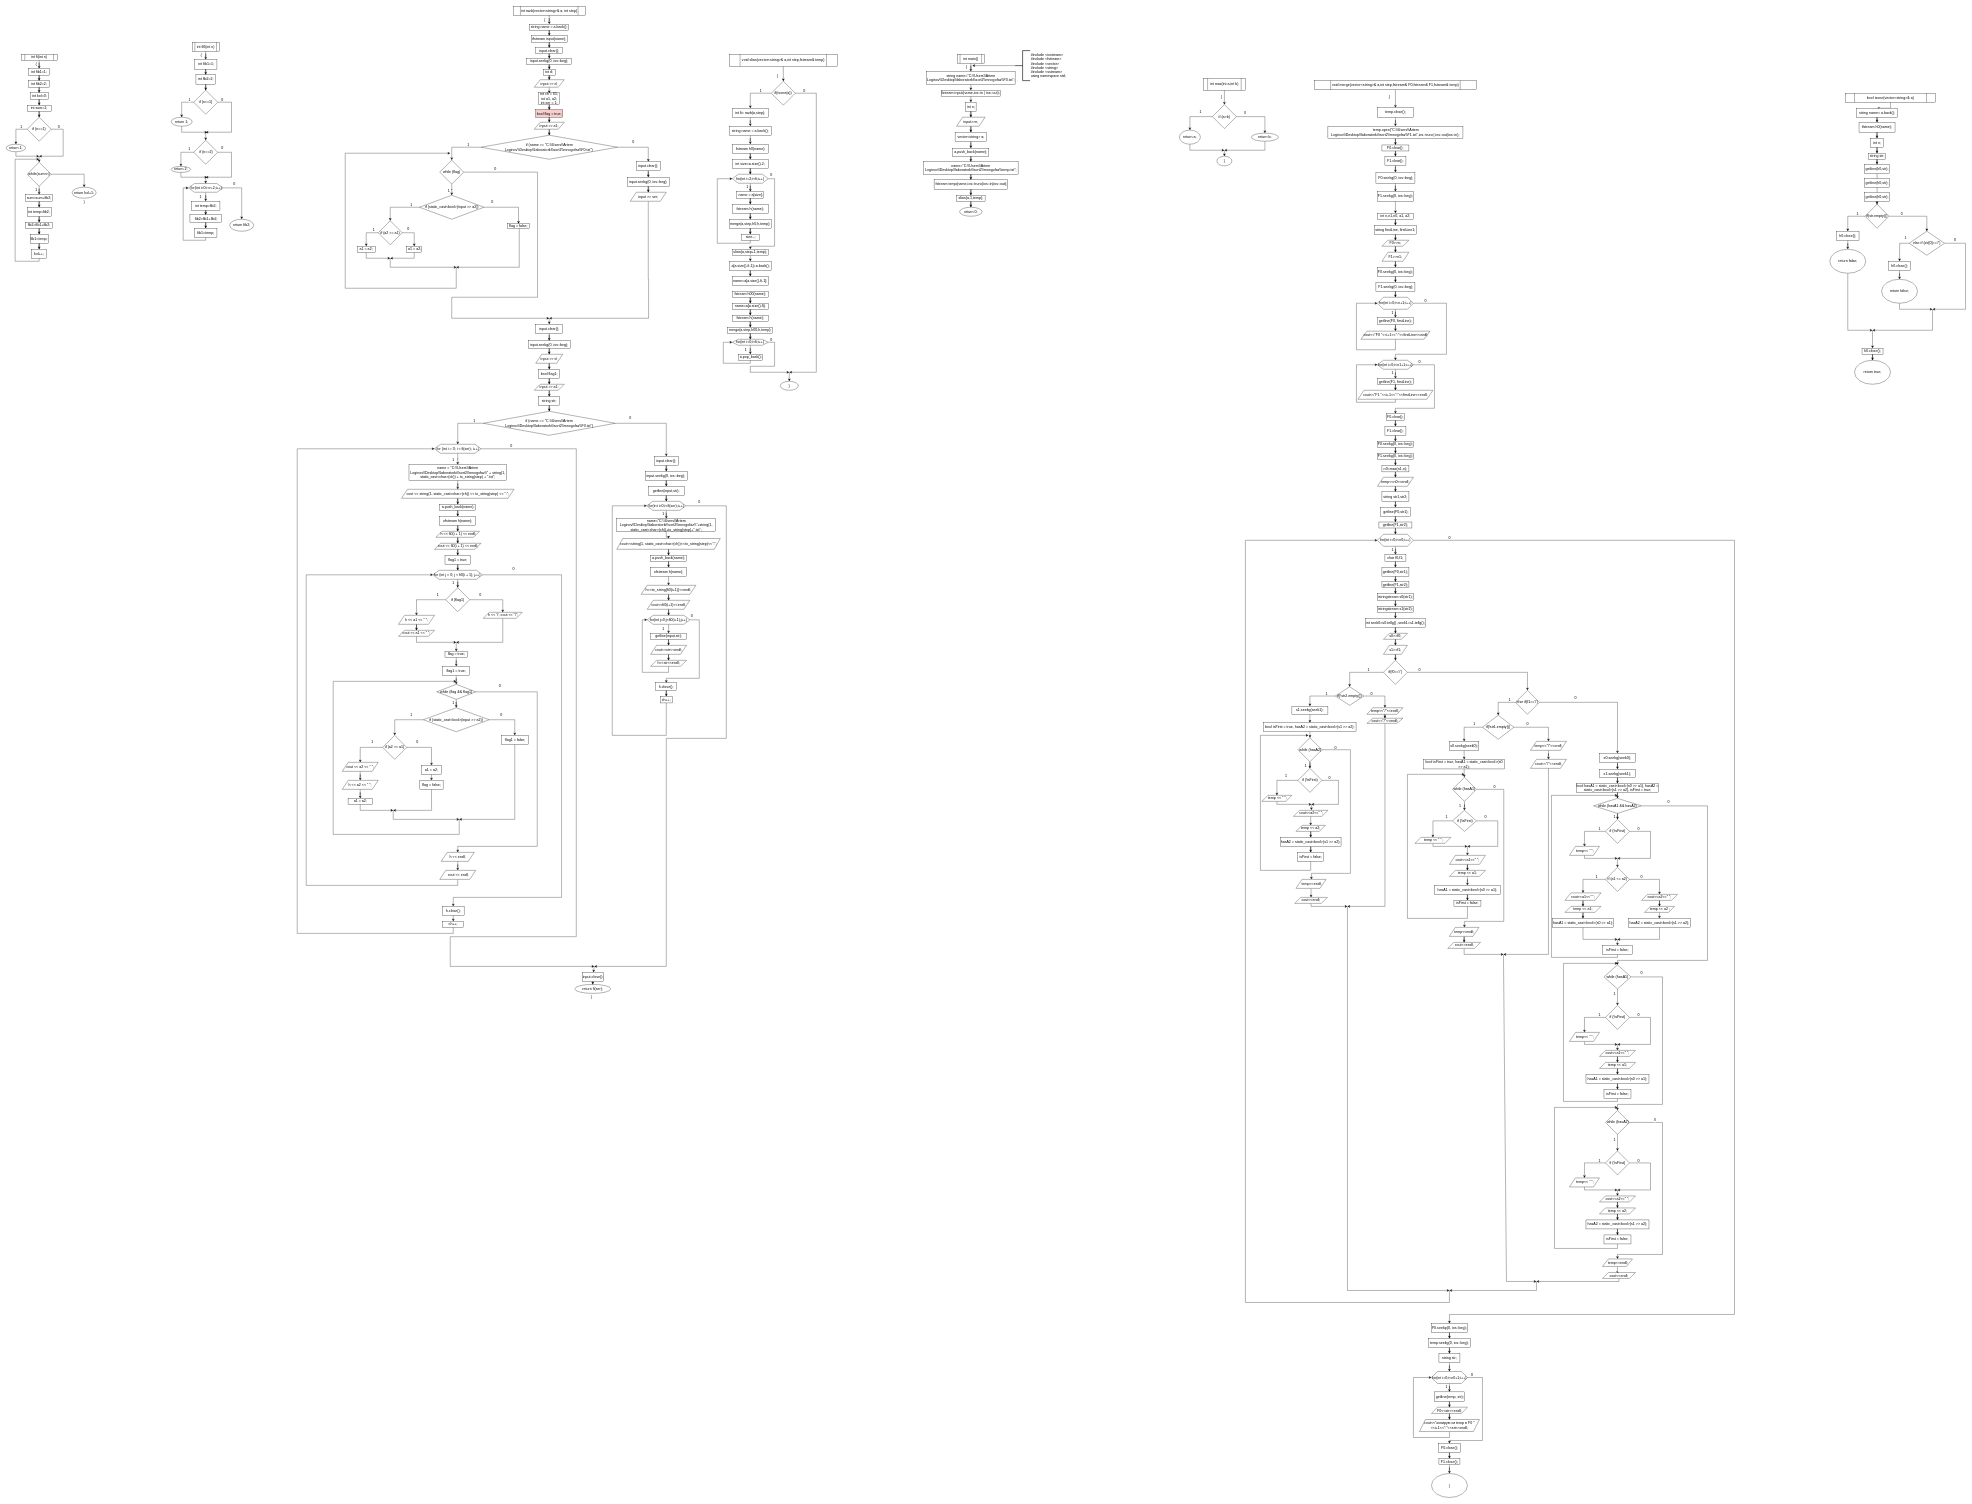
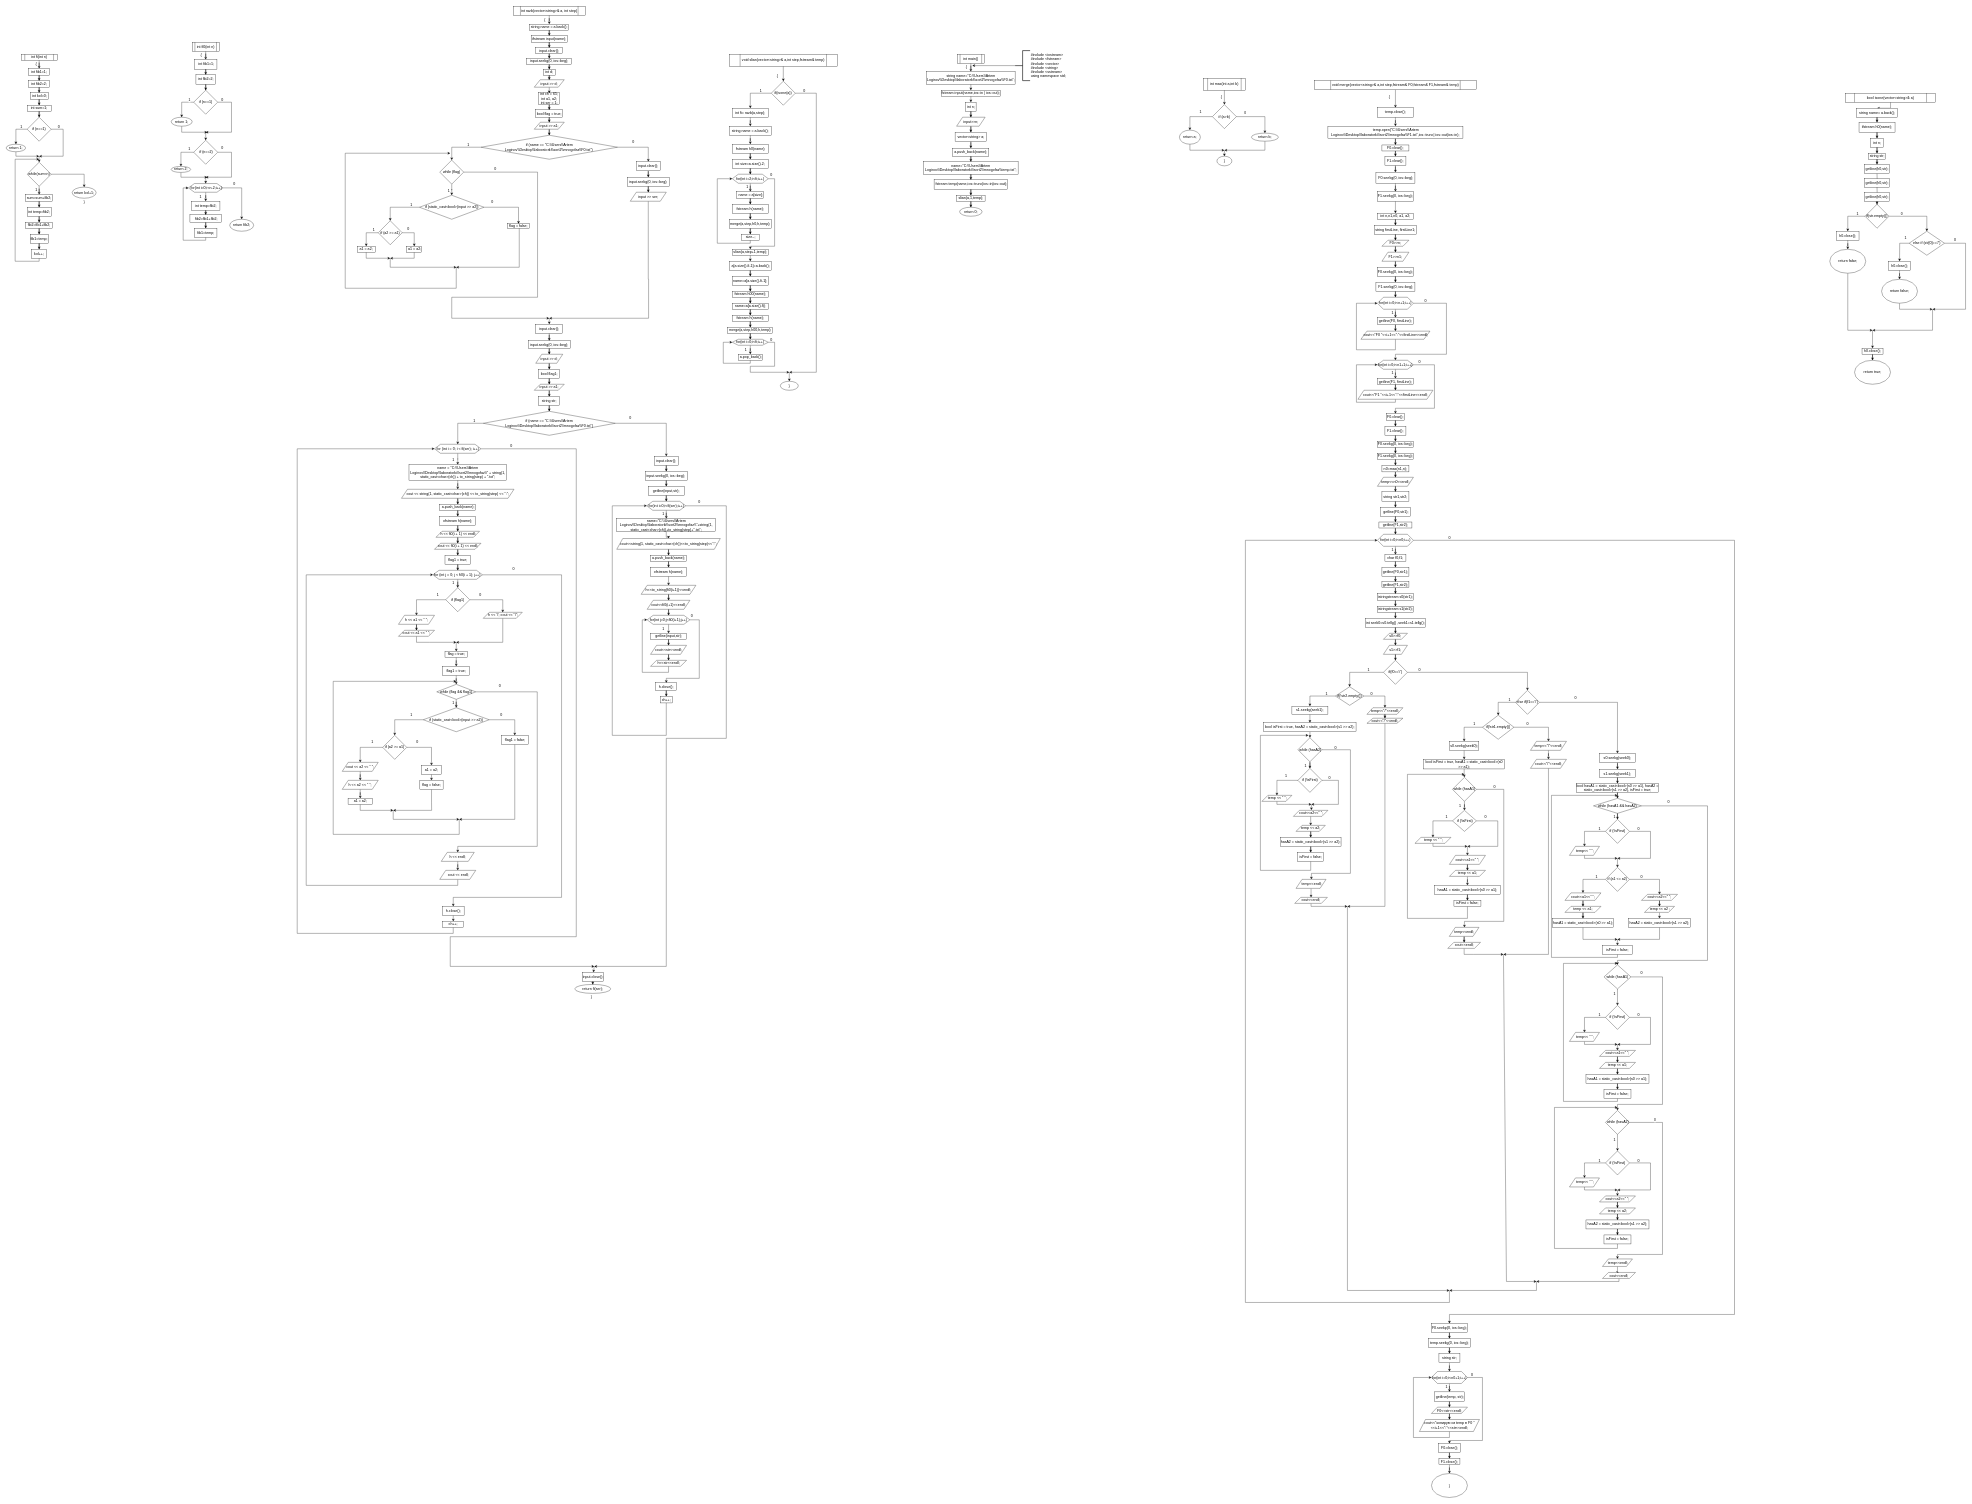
node "bool flag = true;": fillcolor #f8cecc -> #ffffff
edge "name=a[a.size()-fi-1];" -> "fstream h00(name);": added
